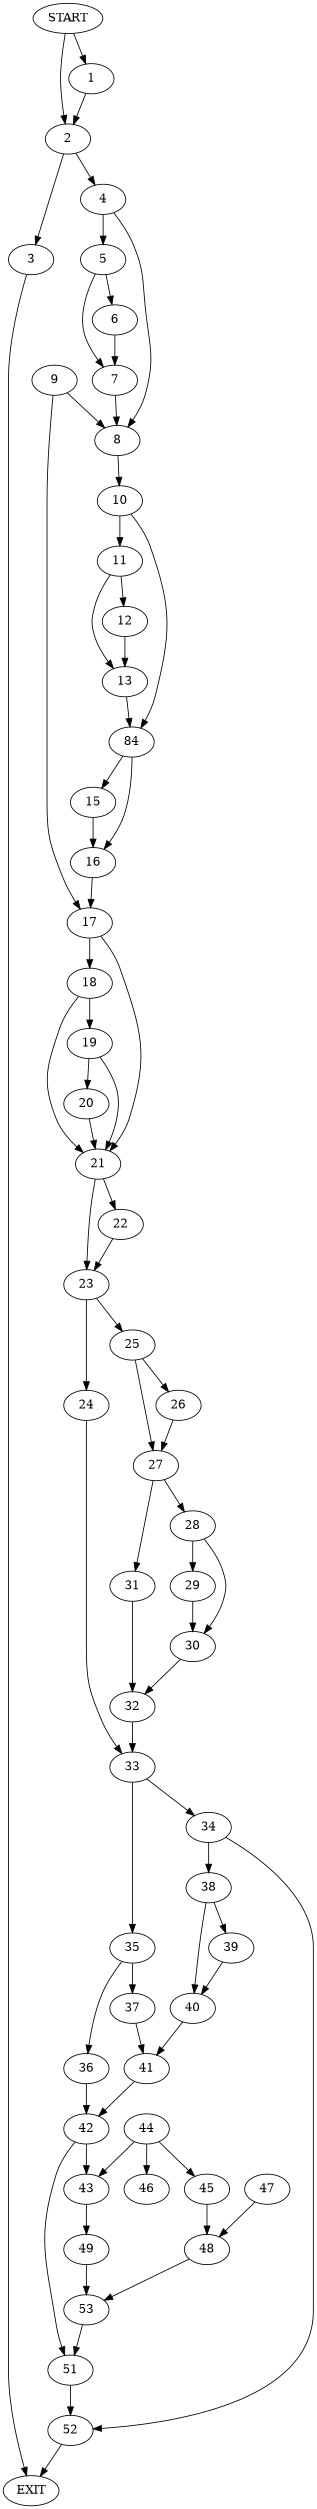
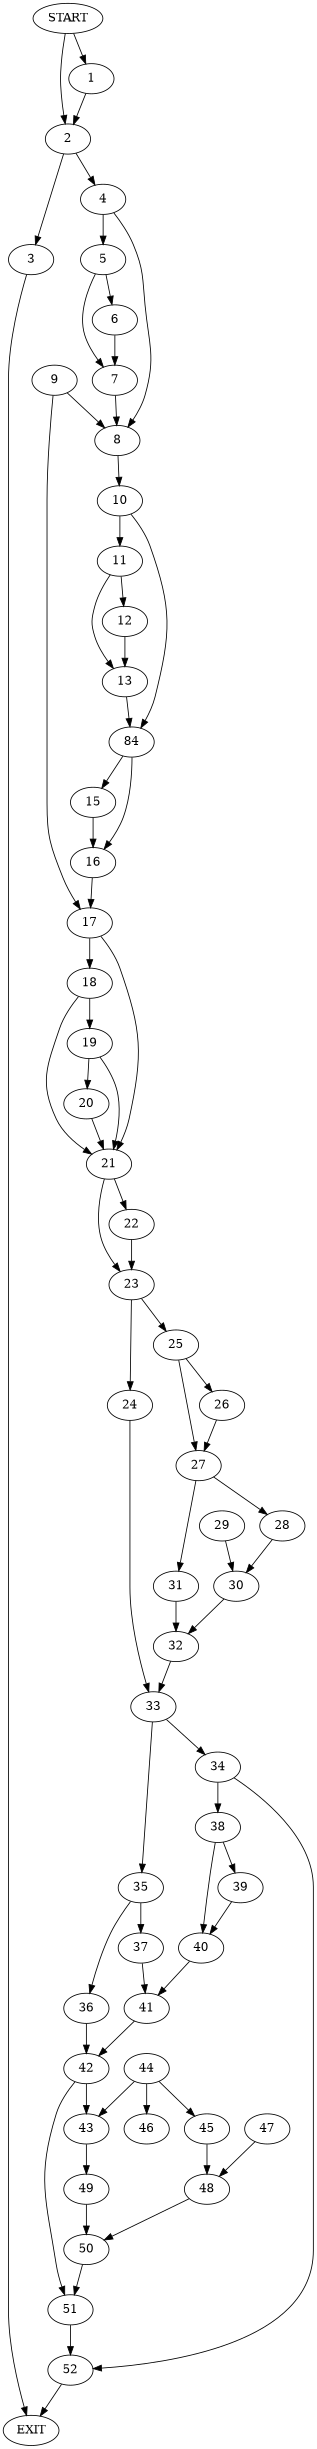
edge "28" -> "29": removed
node "53": label "53" -> "50"
